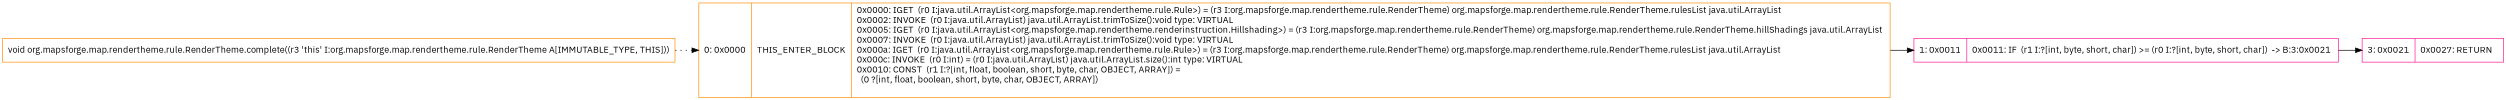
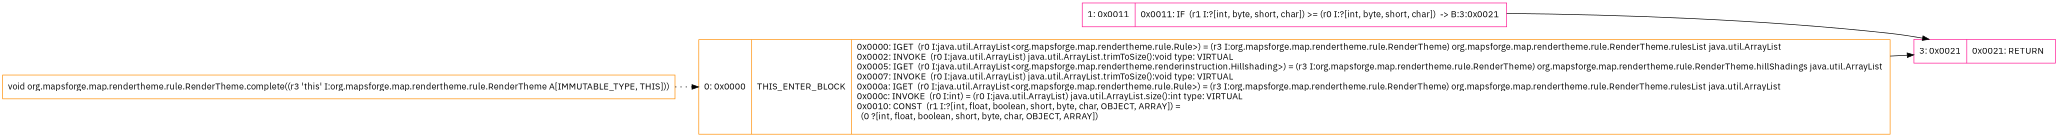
edge "0: 0x0000" -> "1: 0x0011": now "0: 0x0000" -> "3: 0x0021"
node "3: 0x0021": text "0x0027: RETURN" -> "0x0021: RETURN"
